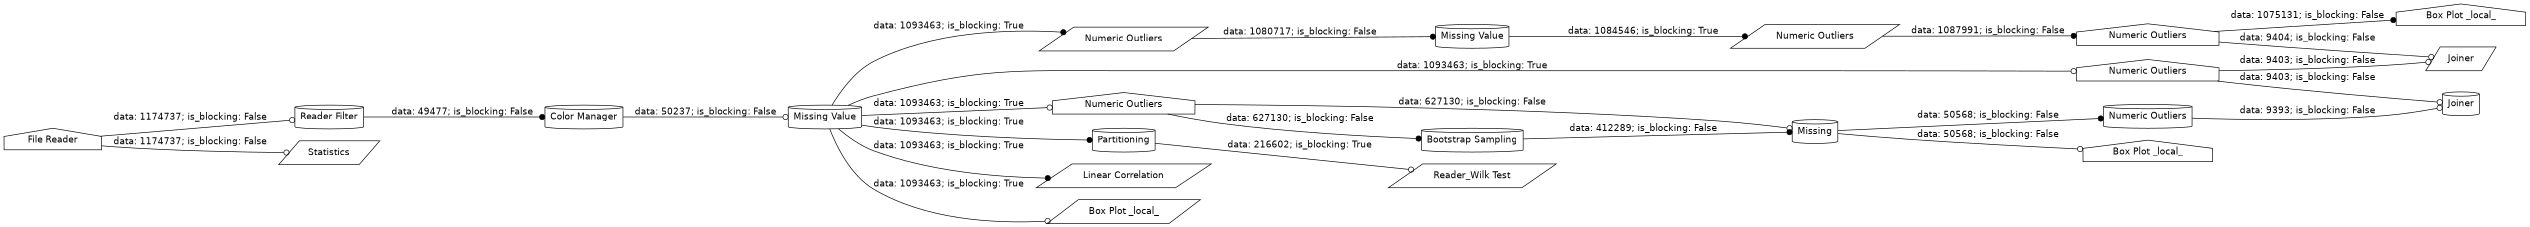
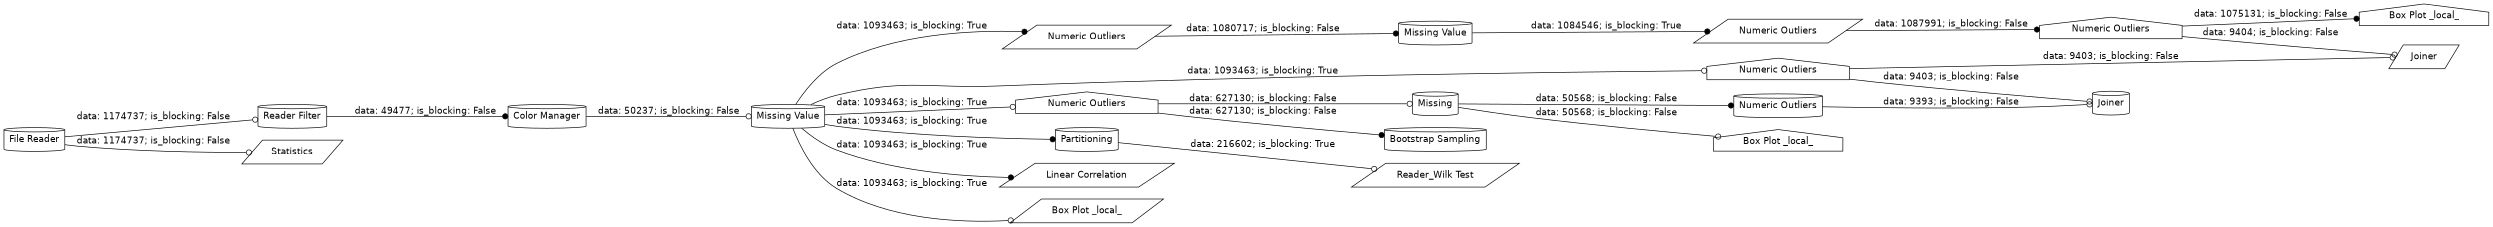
edge "Bootstrap Sampling" -> "Missing": removed, label "data: 412289; is_blocking: False"
node "File Reader": shape house -> cylinder
